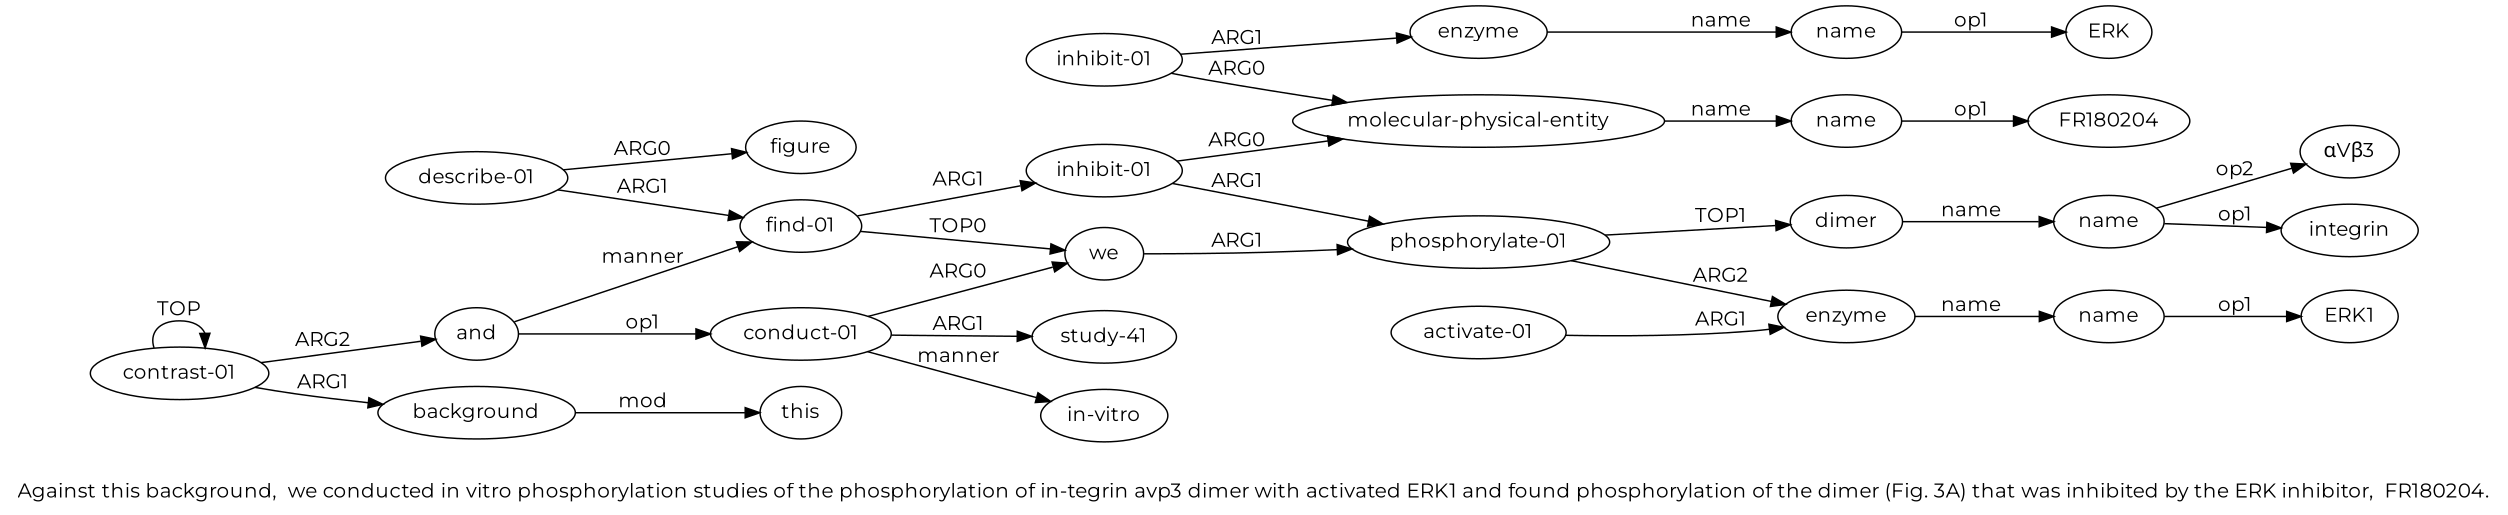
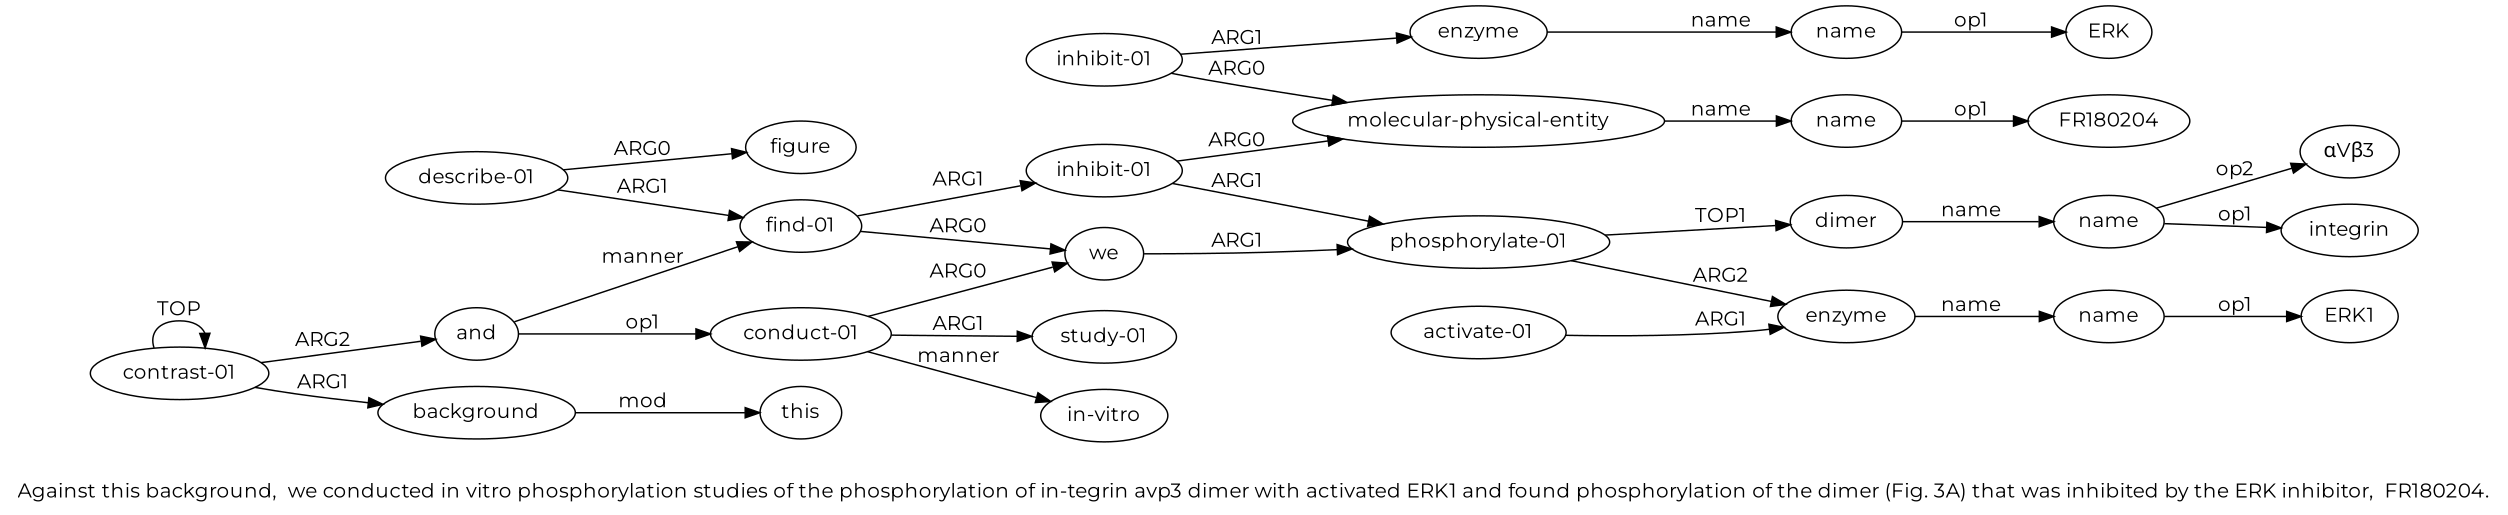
edge "find-01" -> "we": label "TOP0" -> "ARG0"
node "study-41": label "study-41" -> "study-01"
